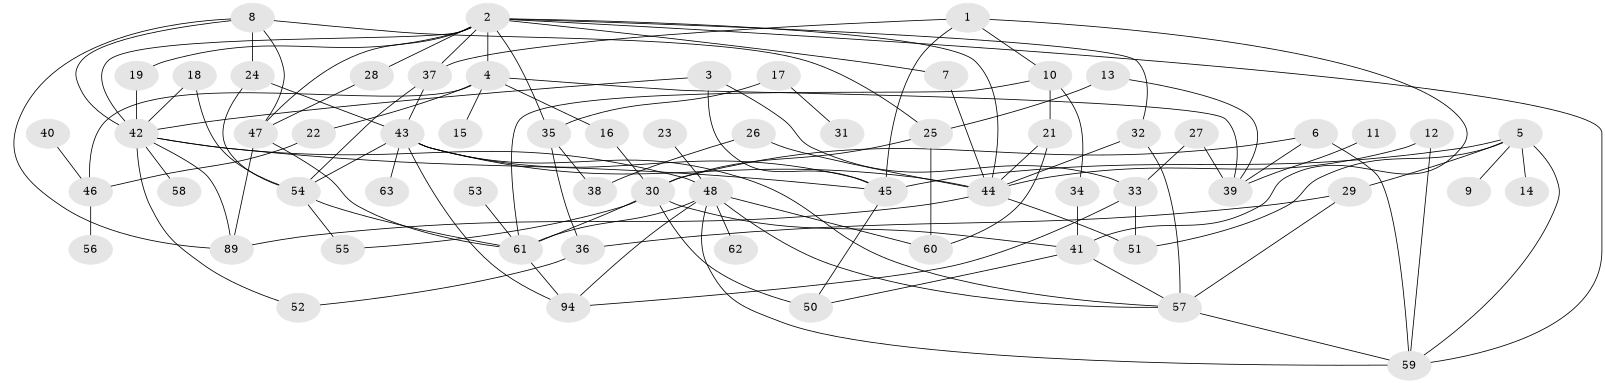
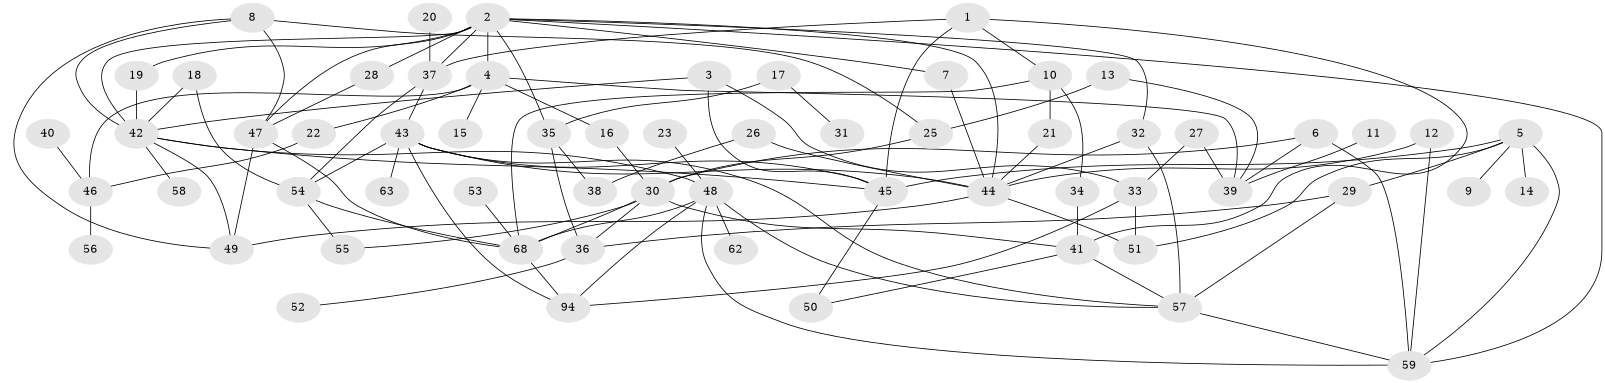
node "20": added
node "24": removed
node "89": label "89" -> "49"
node "61": label "61" -> "68"
node "60": removed
edge "42" -- "52": removed
edge "30" -- "50": now "30" -- "36"
